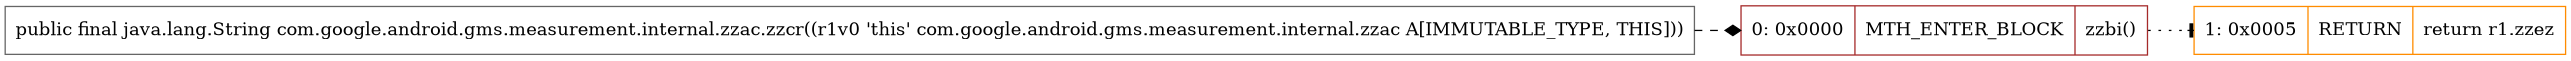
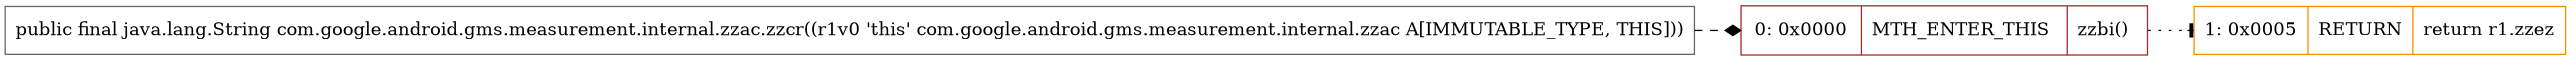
node "0: 0x0000": text "MTH_ENTER_BLOCK" -> "MTH_ENTER_THIS"
